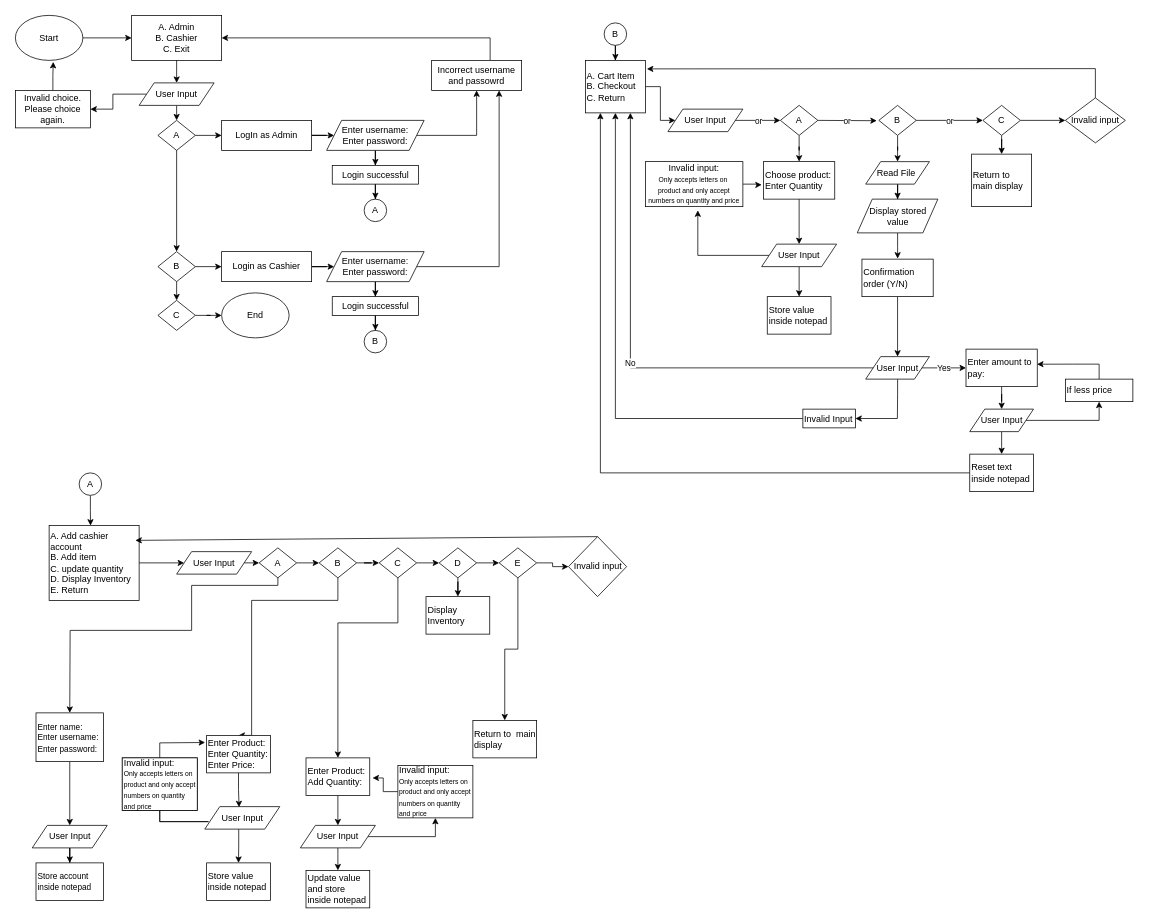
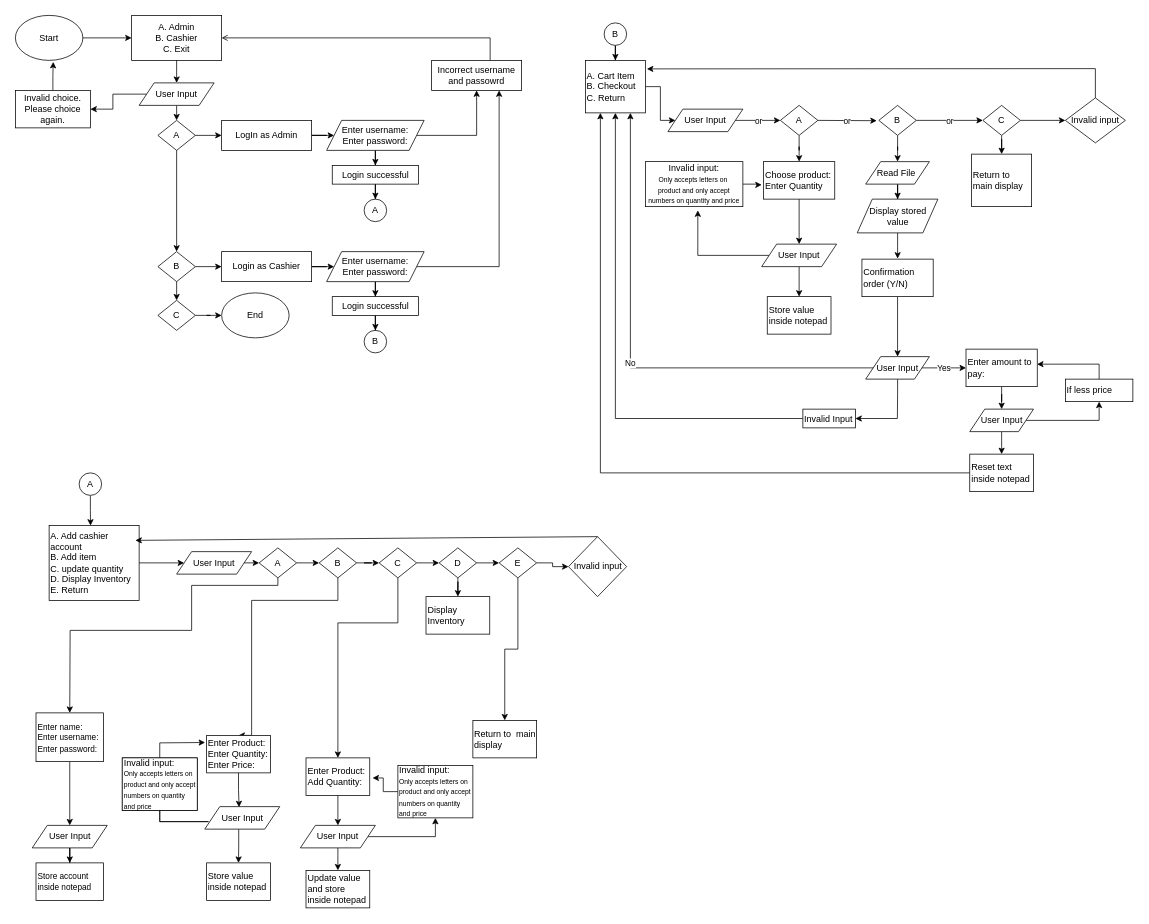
edge "Incorrect username and passowrd" -> "A. Admin B. Cashier C. Exit": arrowhead classic -> open
